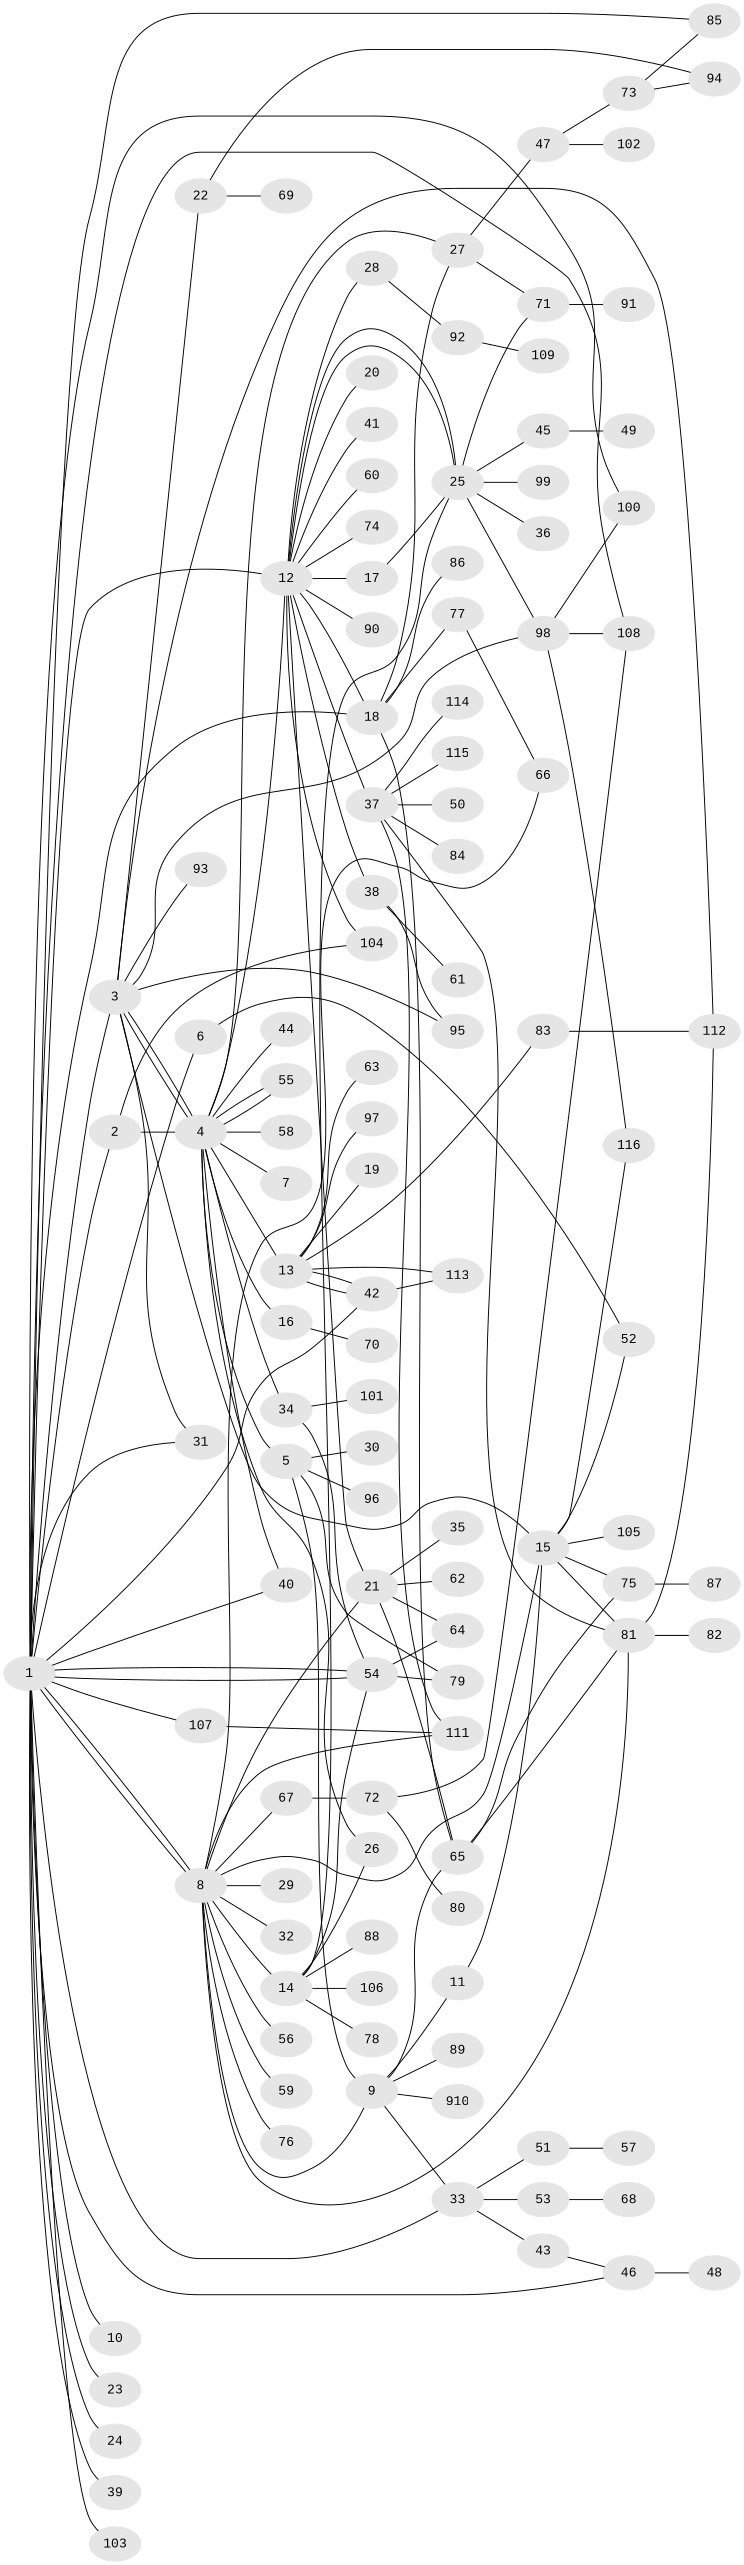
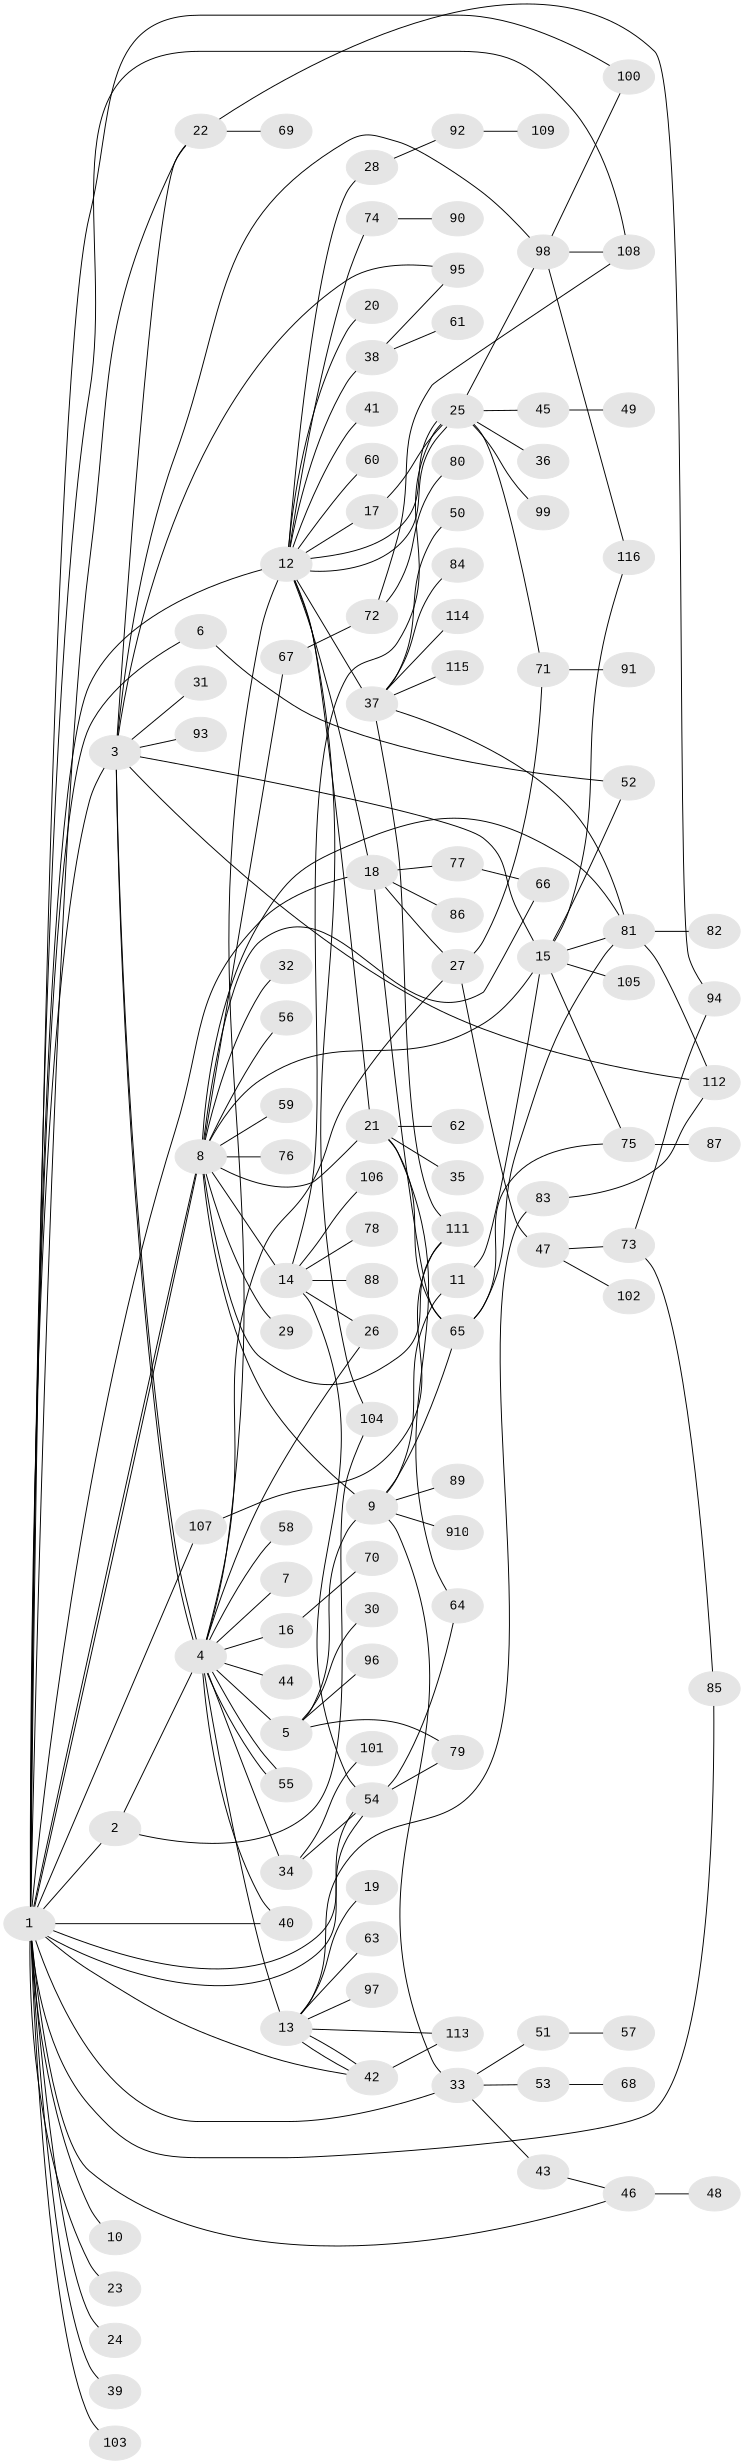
edge "12" -- "90": now "74" -- "90"
edge "31" -- "1": now "22" -- "1"
